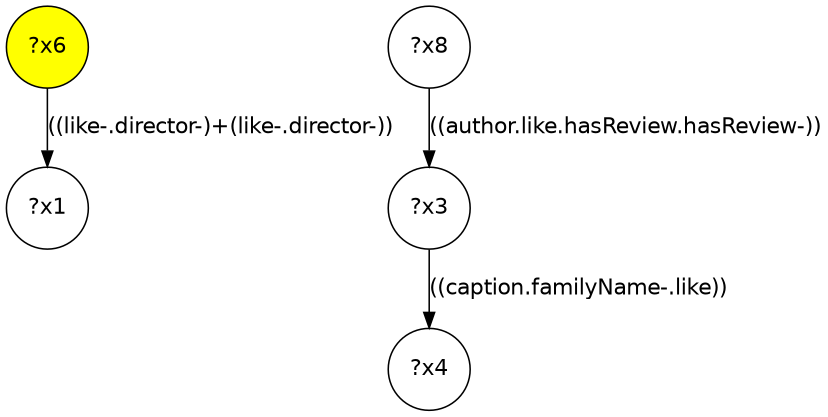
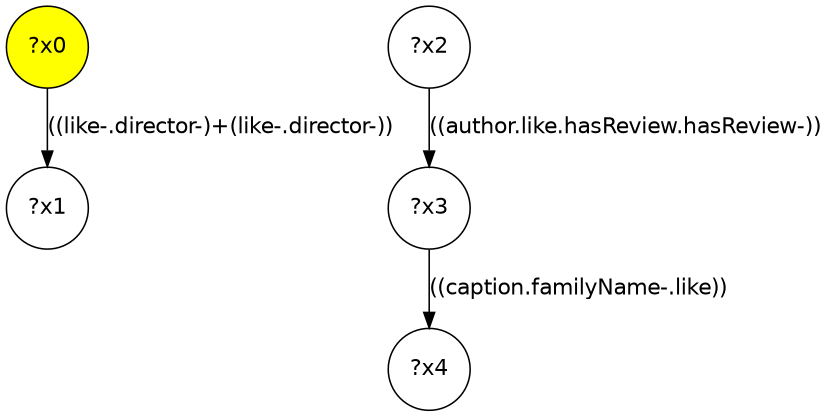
node "?x6": label "?x6" -> "?x0"
node "?x8": label "?x8" -> "?x2"
